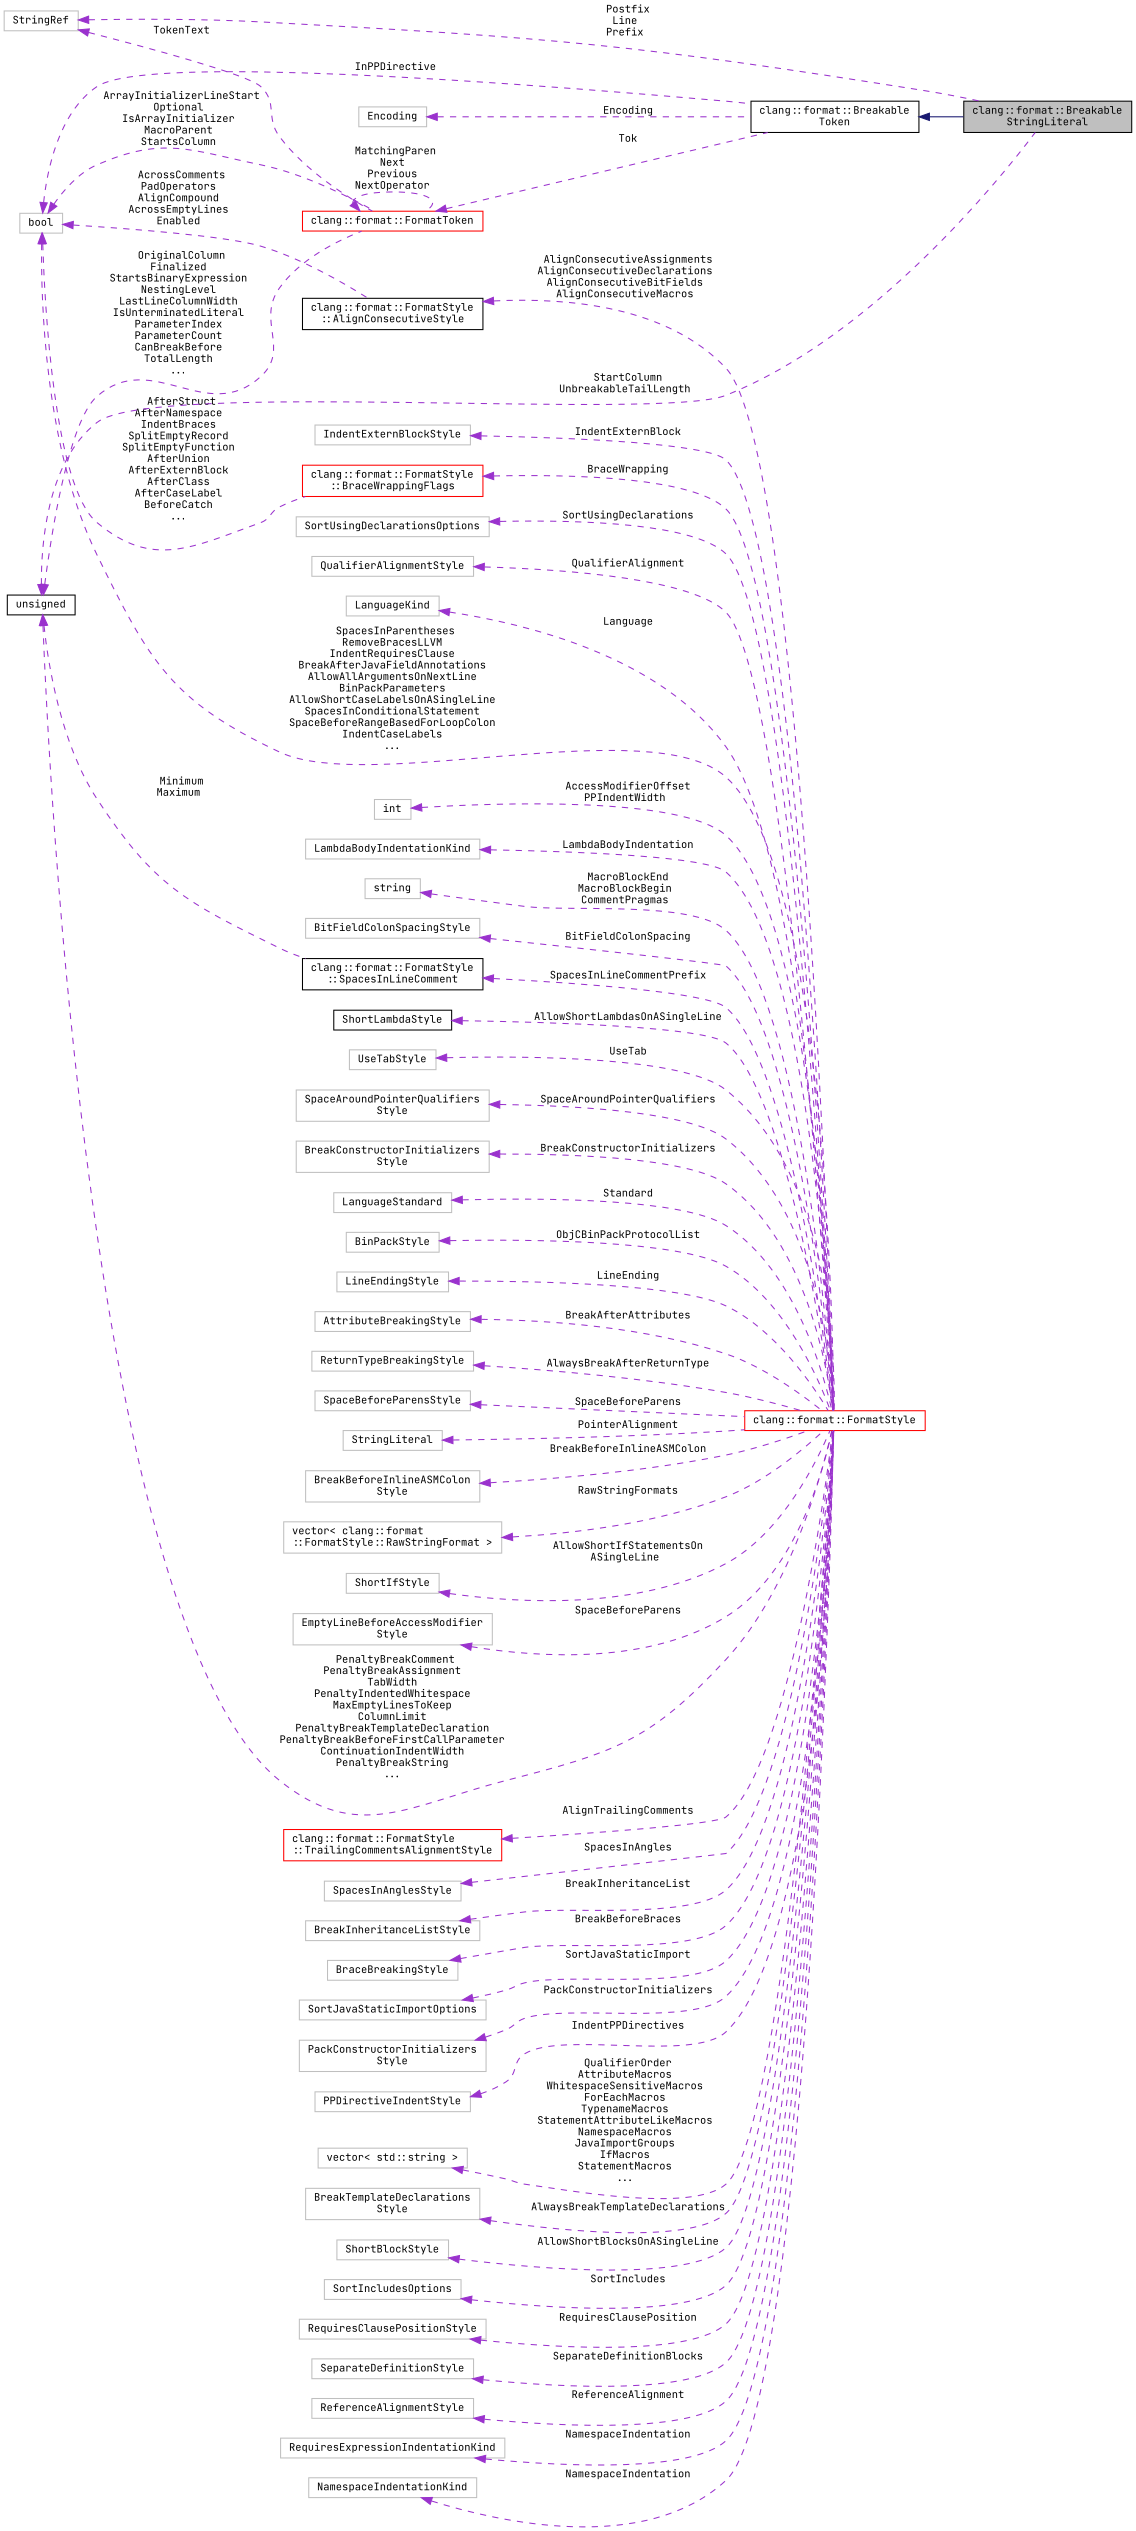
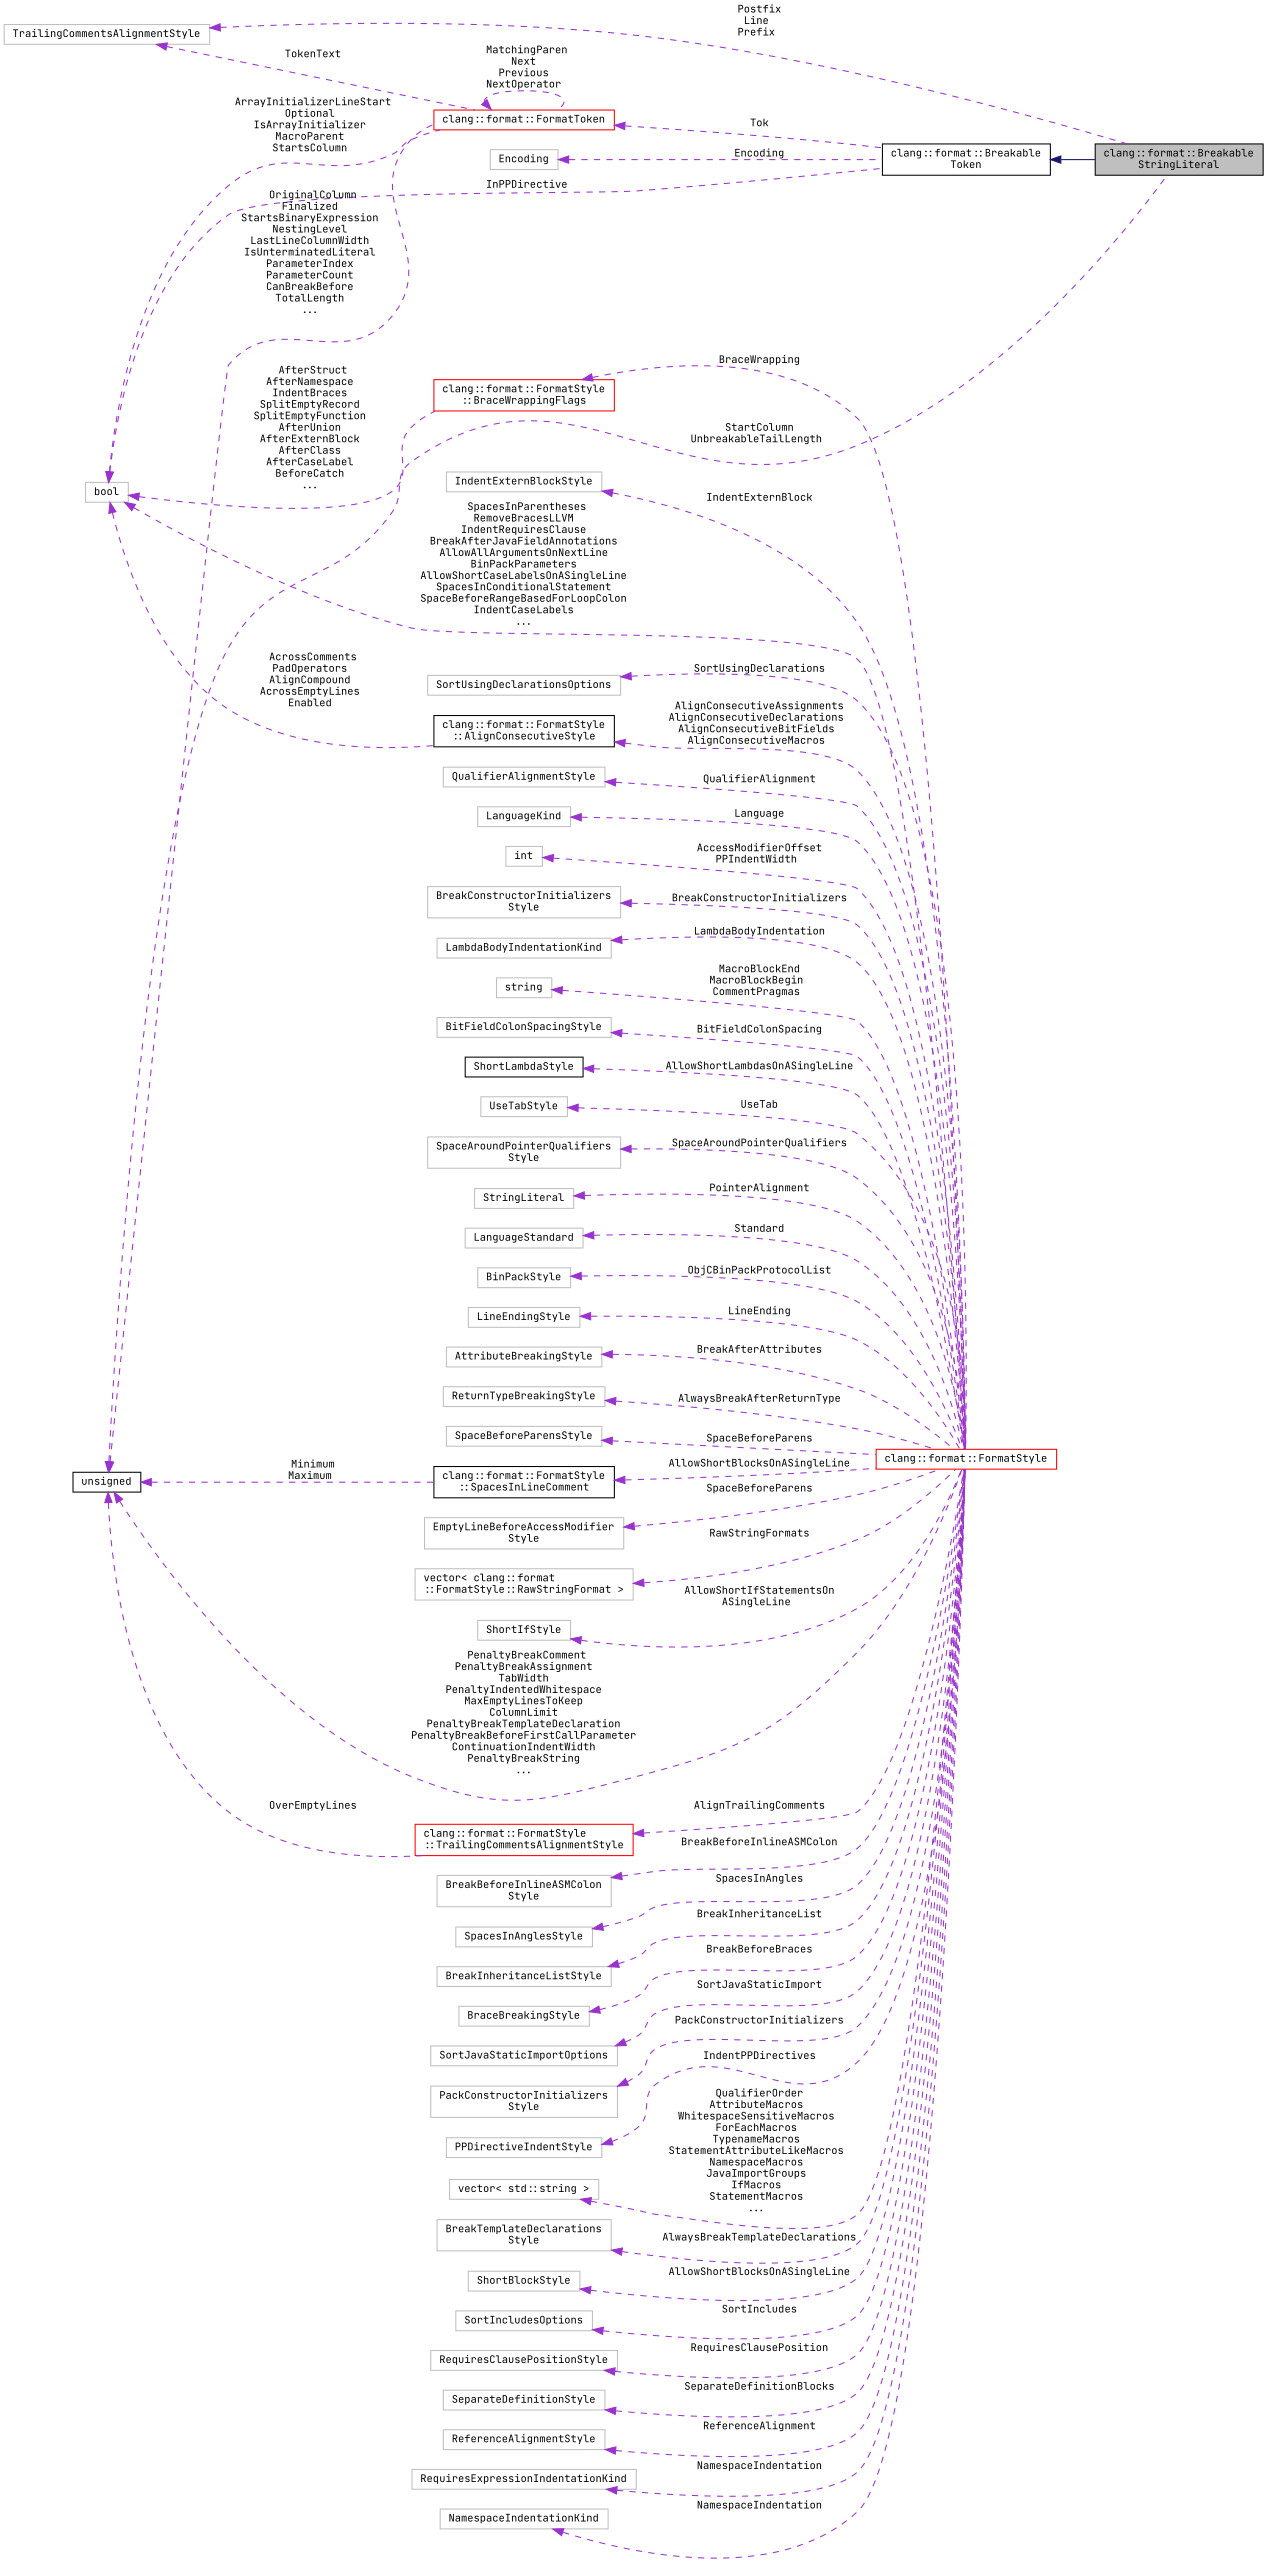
node "StringRef": label "StringRef" -> "TrailingCommentsAlignmentStyle"
edge "clang::format::FormatStyle" -> "clang::format::FormatStyle ::SpacesInLineComment": label " SpacesInLineCommentPrefix" -> " AllowShortBlocksOnASingleLine"
edge "clang::format::FormatStyle ::TrailingCommentsAlignmentStyle" -> "unsigned": added, label "OverEmptyLines"
